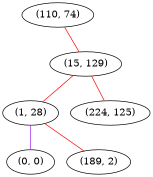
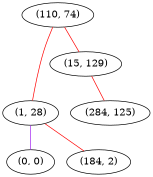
edge "(15, 129)" -- "(1, 28)": now "(110, 74)" -- "(1, 28)"
node "(224, 125)": label "(224, 125)" -> "(284, 125)"
node "(189, 2)": label "(189, 2)" -> "(184, 2)"
